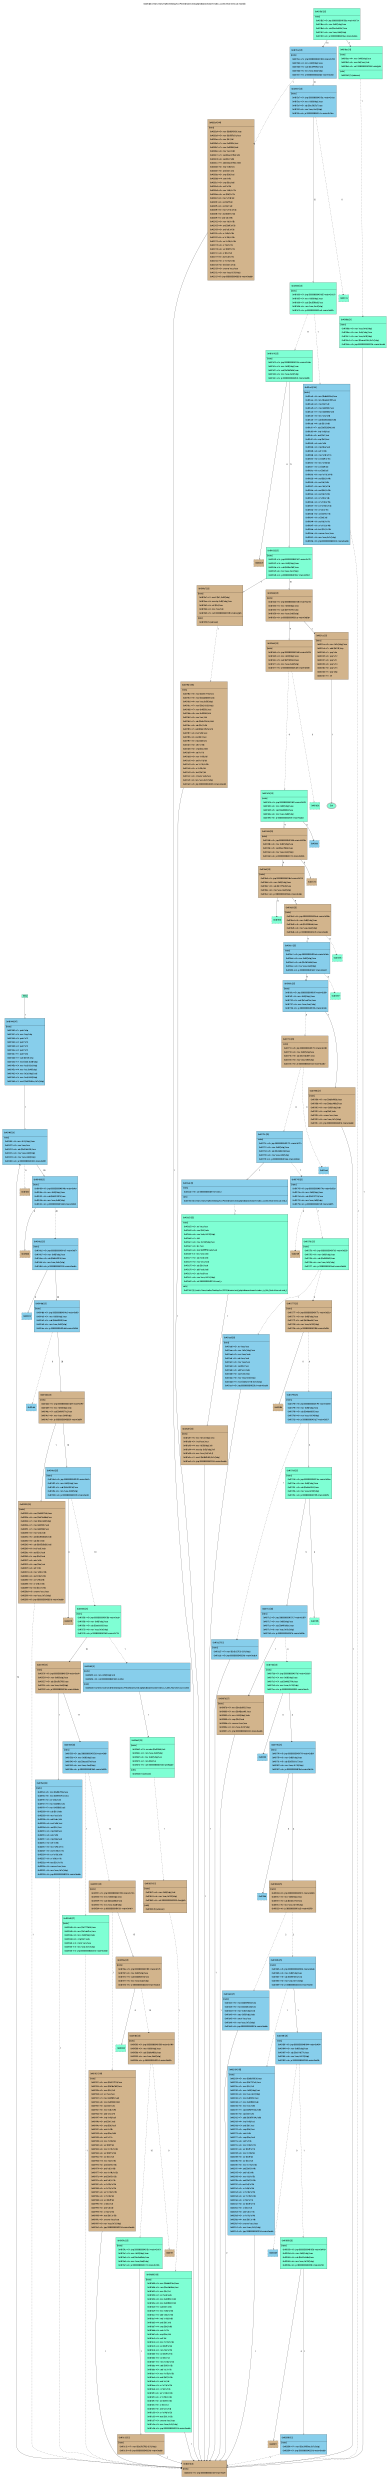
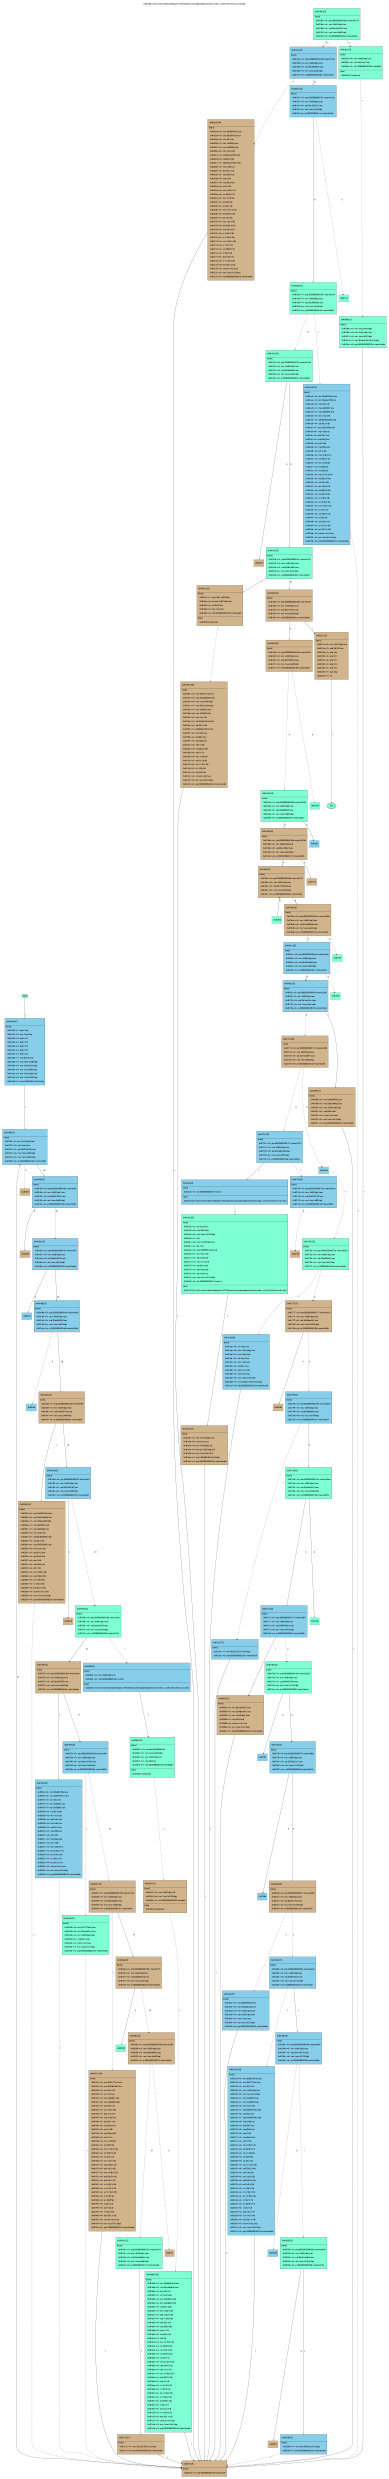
edge "0x4016af [25]" -> "0x4018eb": reversed
edge "0x401745 [25]" -> "0x40175e [25]": now "0x401ea6" -> "0x40175e [25]"
